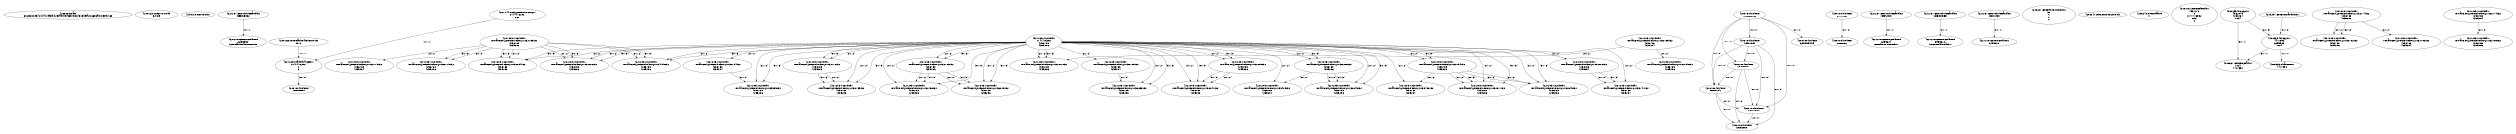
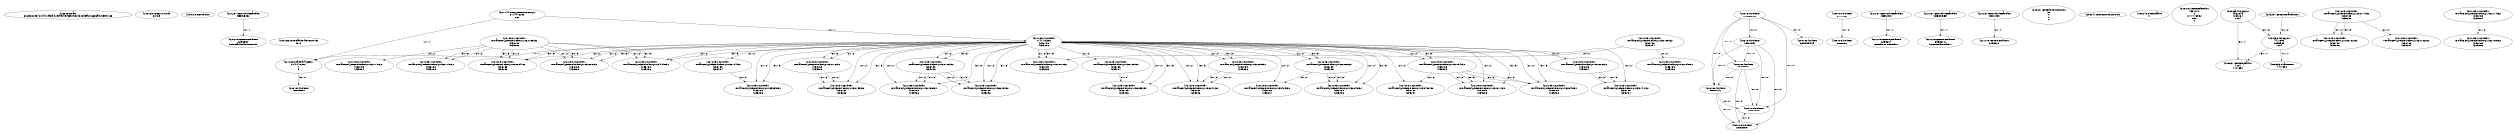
edge "4221144.GetSystemDirectoryW 2147416292 260" -> "4221203.wsprintfW 2147416292 4236768 4235286": added, label "(1-->1)"
edge "4208166.SetDefaultDllDirectories 3072" -> "4221223.LoadLibraryExW 2147416292 0 8": now "4221203.wsprintfW 2147416292 4236768 4235286" -> "4221223.LoadLibraryExW 2147416292 0 8"
edge "4208180.lstrlenA NTMARTA" -> "4208180.lstrlenA CLBCATQ": reversed
